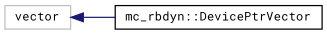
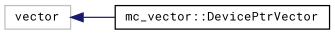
node "mc_rbdyn::DevicePtrVector": label "mc_rbdyn::DevicePtrVector" -> "mc_vector::DevicePtrVector"
